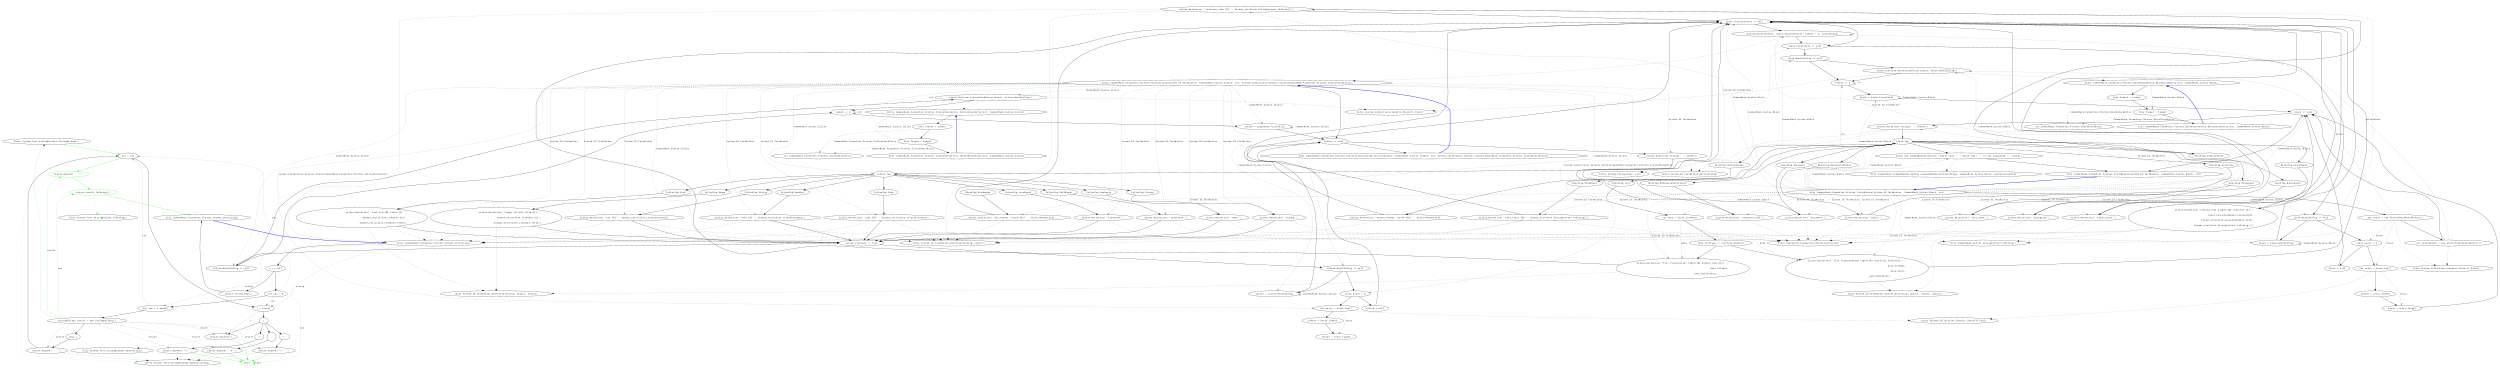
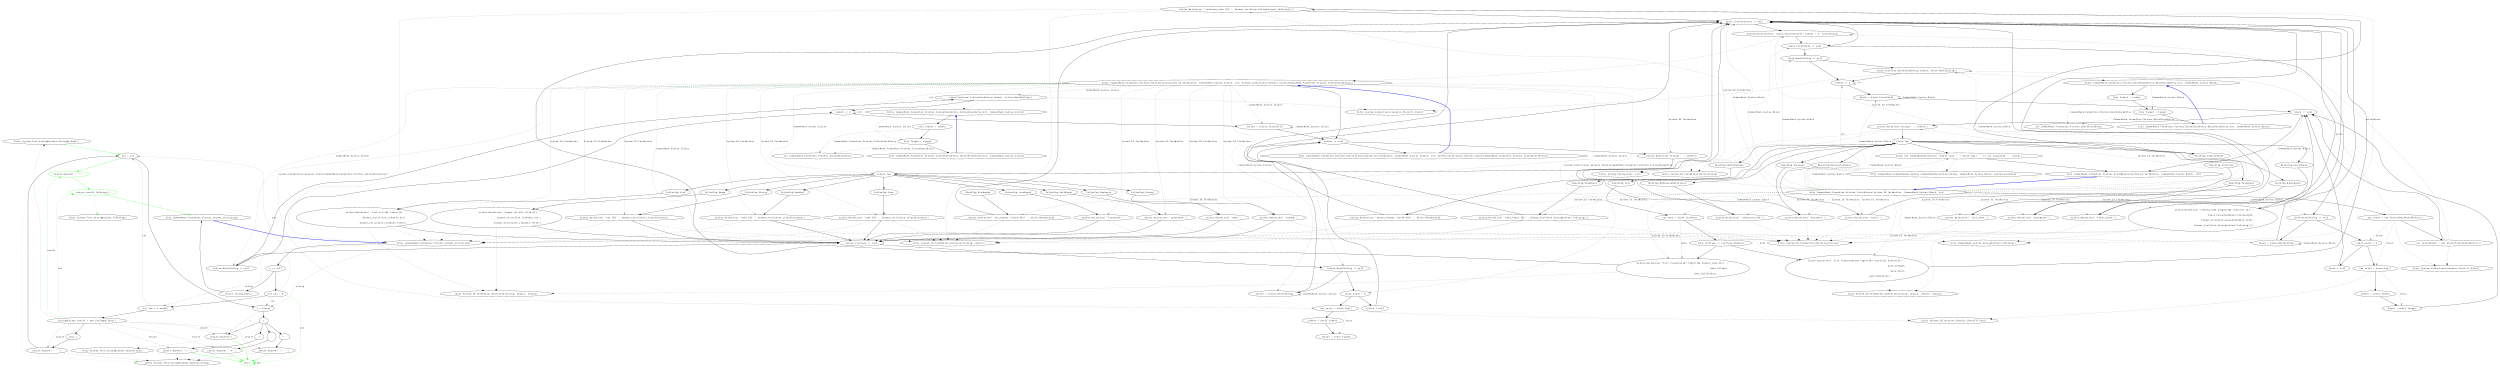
node "inline = supported.FirstChild": label "inline = supported.FirstChild" -> "inline = inline.FirstChild"
edge "block.Tag" -> "BlockTag.ListItem": removed
